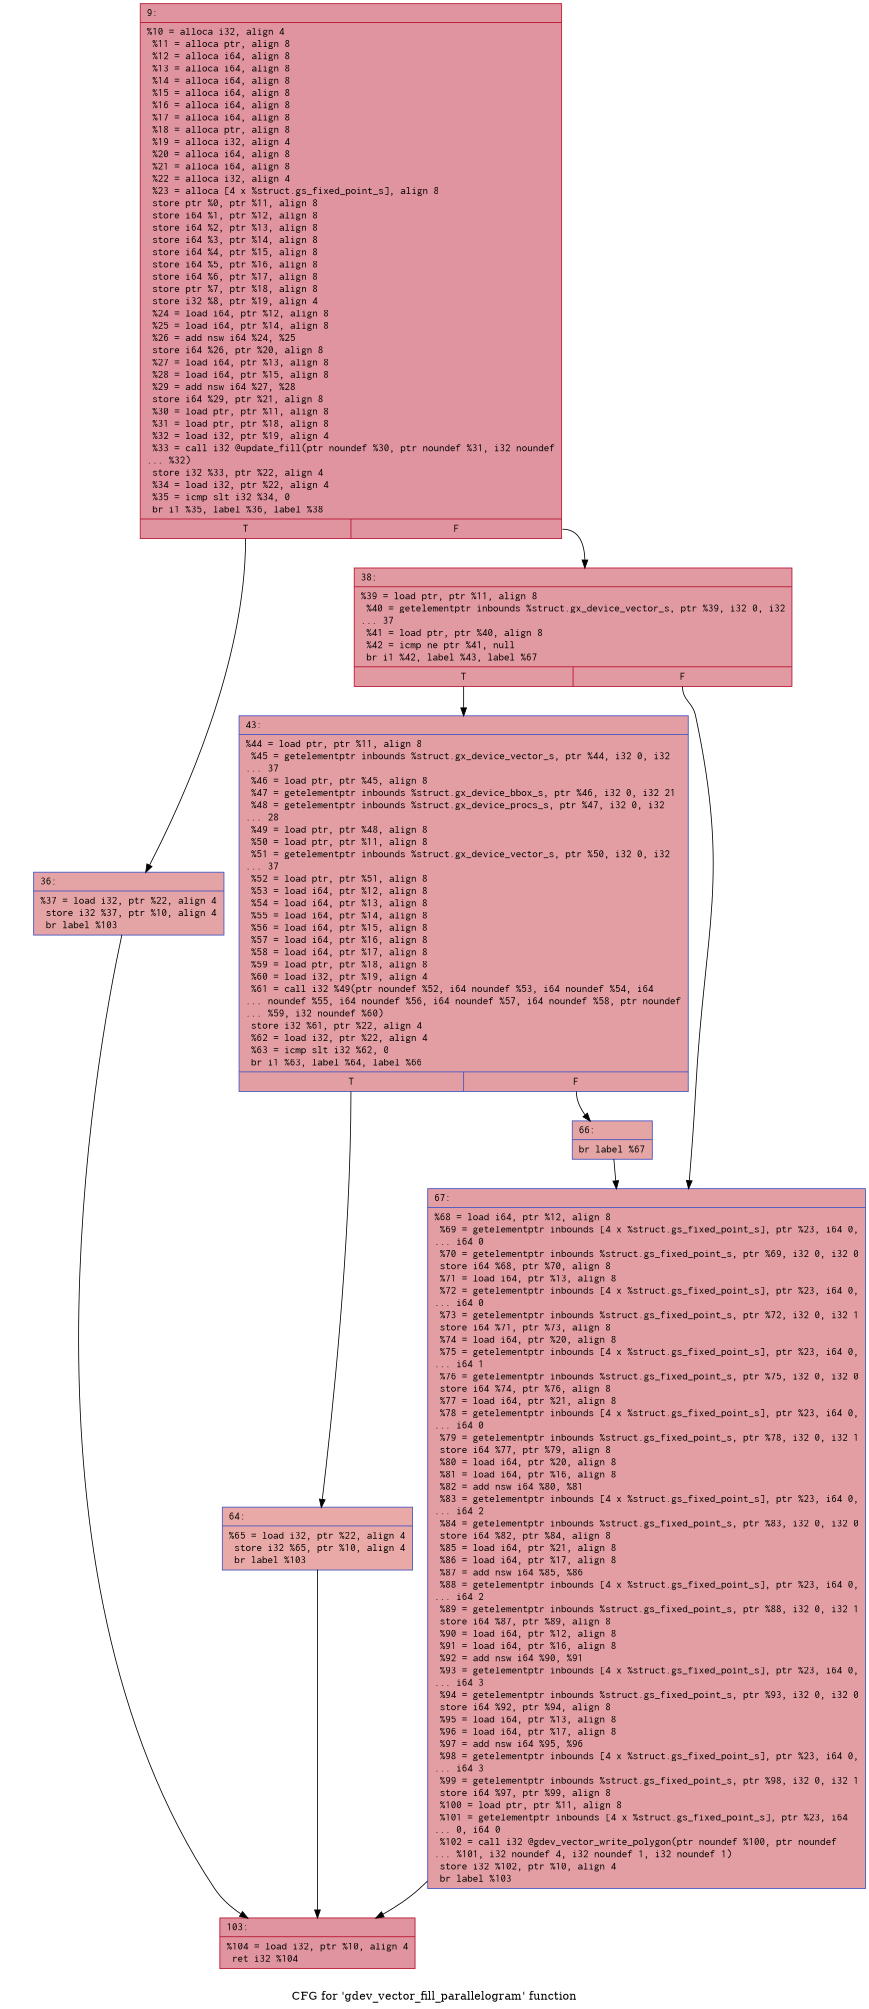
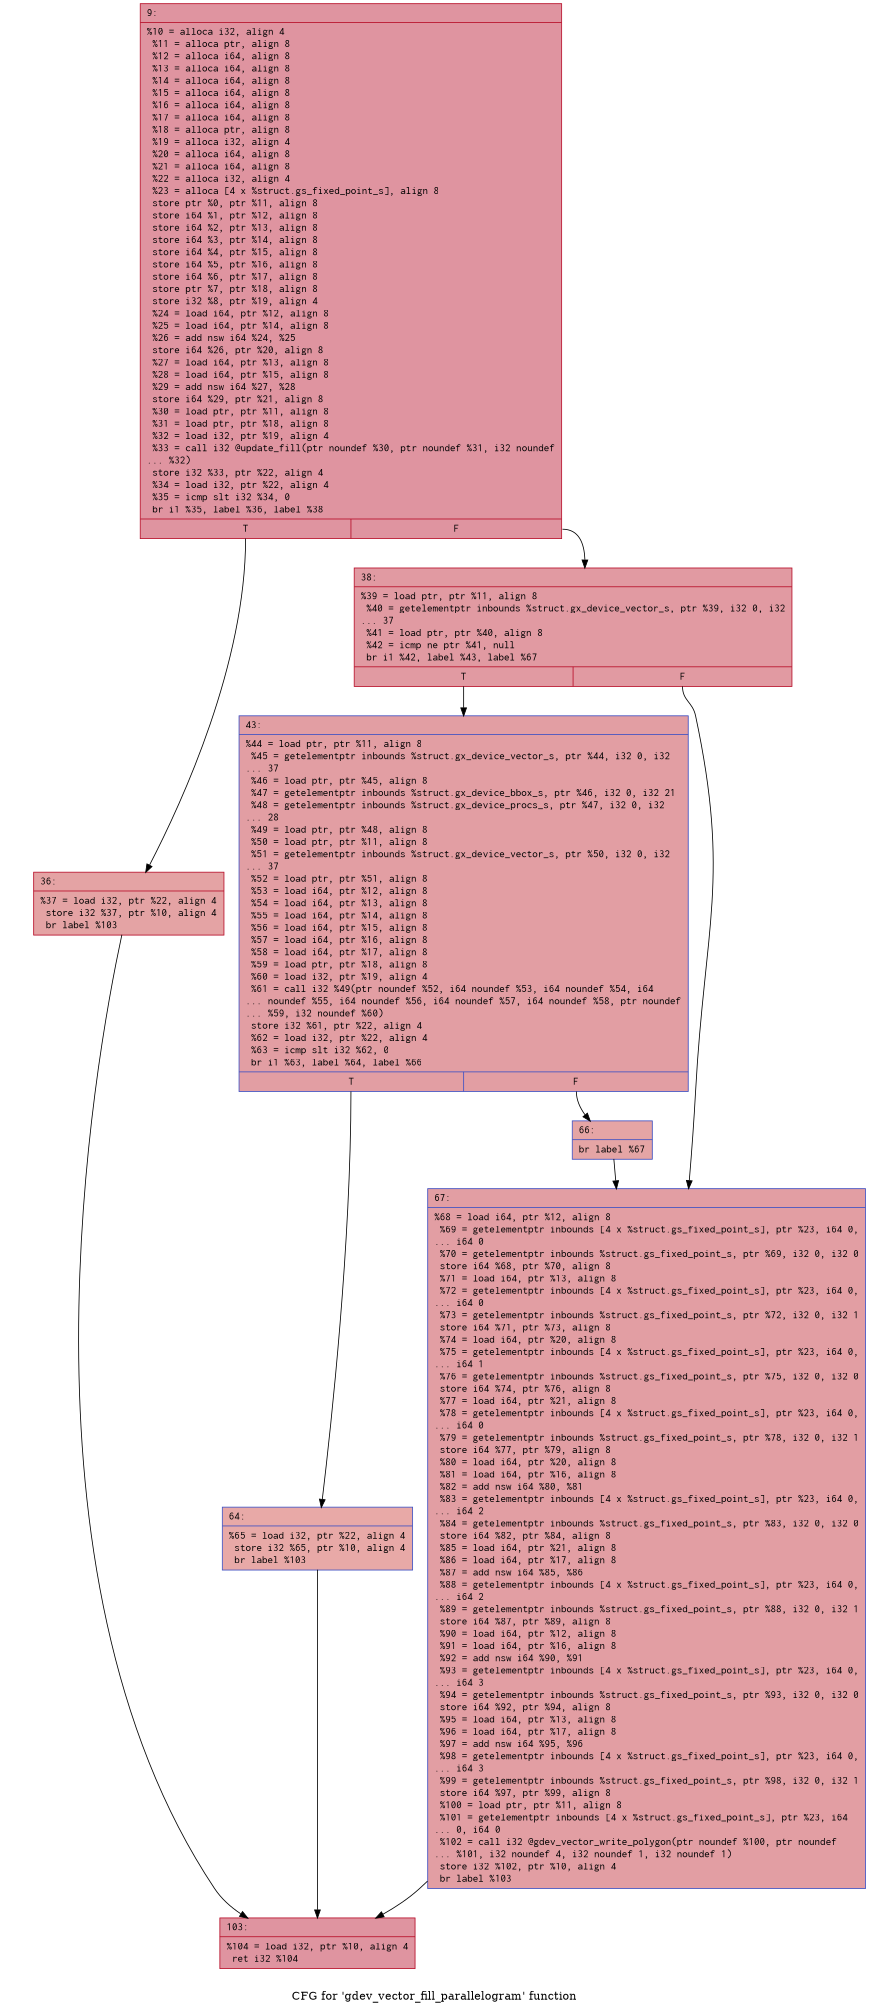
node "36:": color #3d50c3ff -> #b70d28ff
